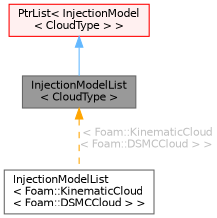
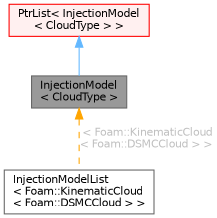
node "InjectionModelList < CloudType >": label "InjectionModelList < CloudType >" -> "InjectionModel < CloudType >"
